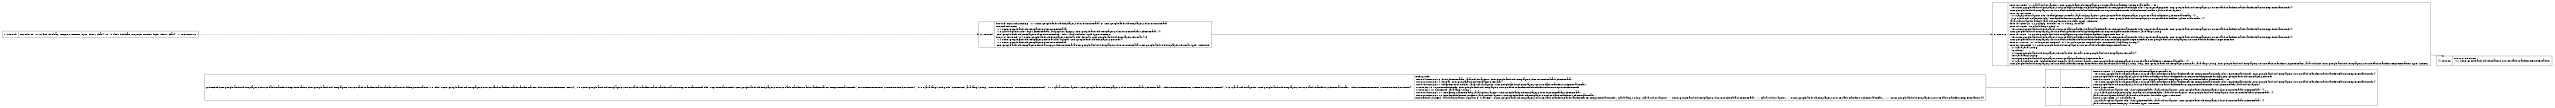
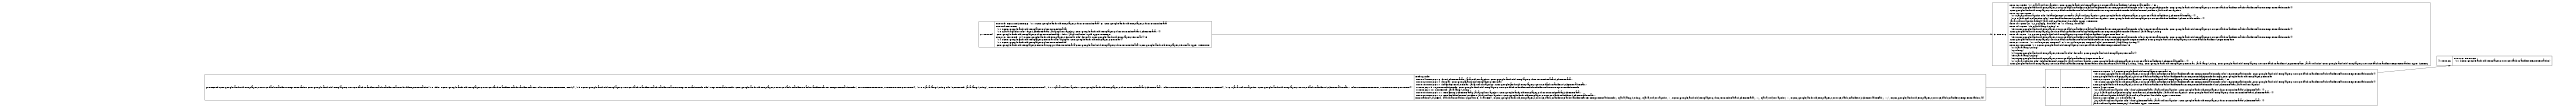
node "1: 0x000b": removed
node "3: 0x0016": text "(r1 I:java.java.String)" -> "(r1 I:java.lang.String)"
edge "3: 0x0016" -> "4: 0x0026": now "0: 0x0000" -> "4: 0x0026"
